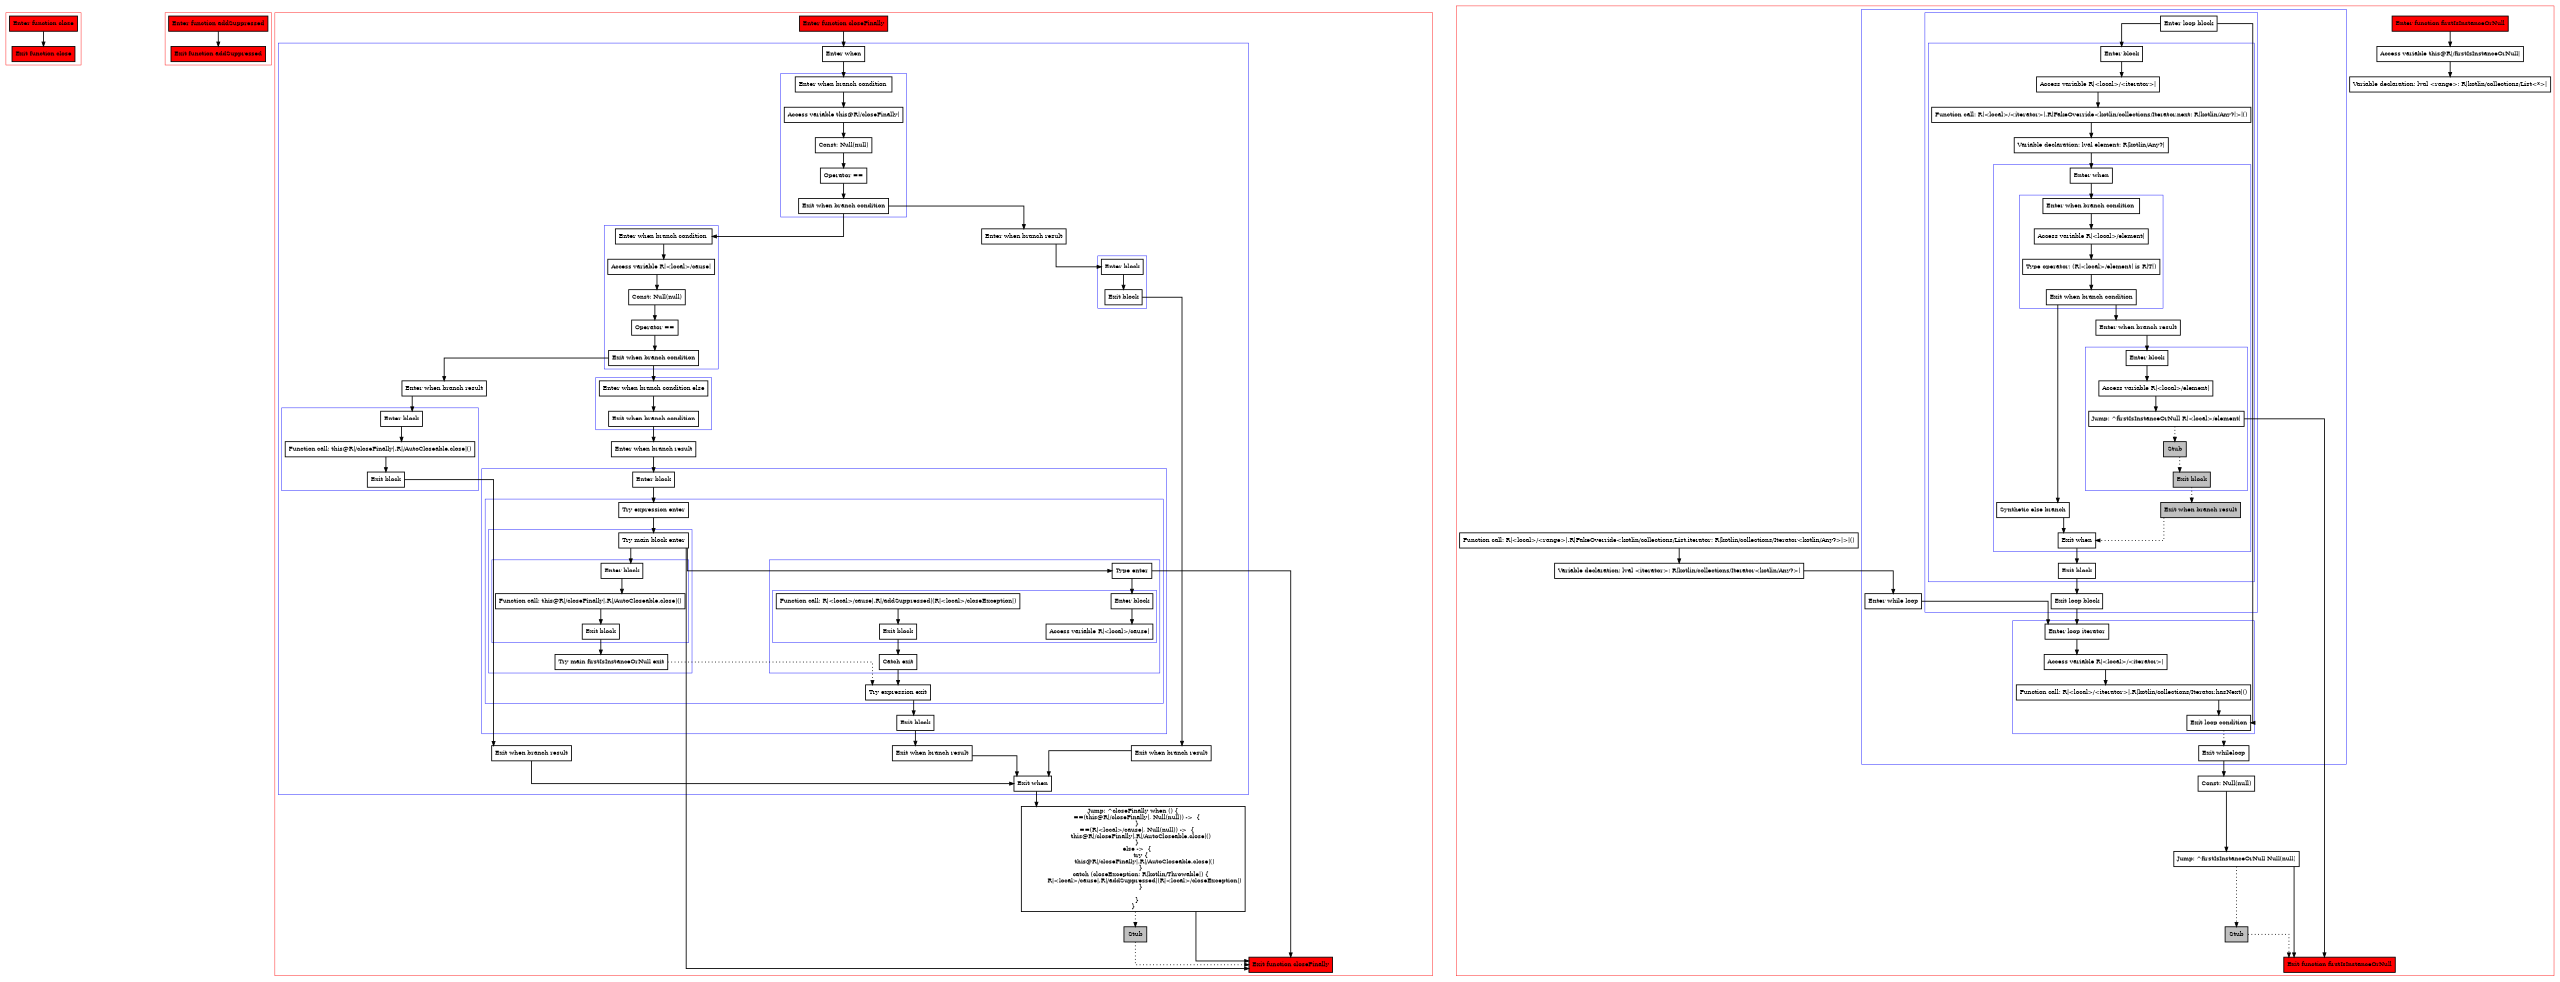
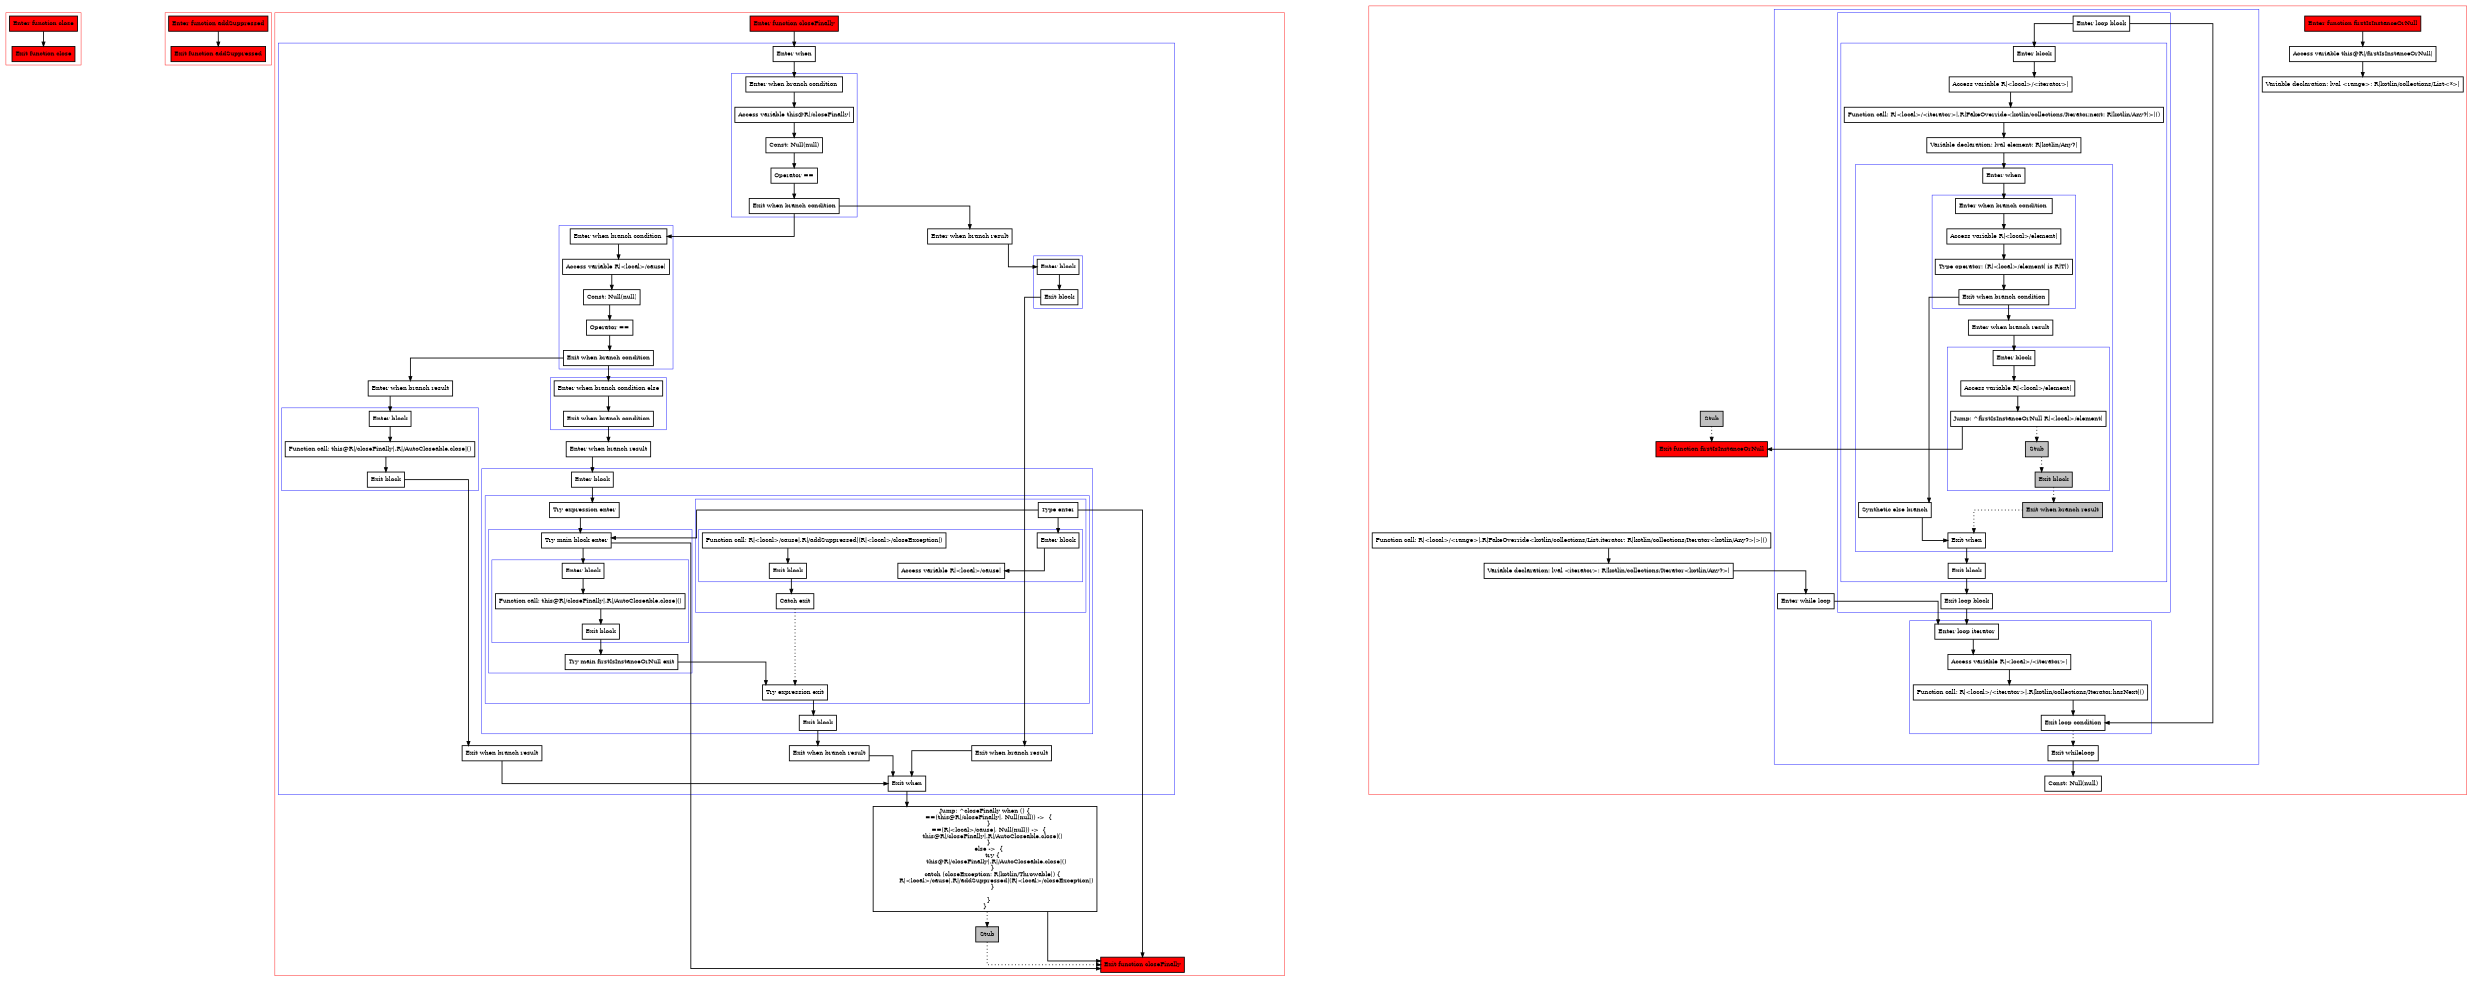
edge "Try main block enter" -> "Type enter": reversed
edge "Try main firstIsInstanceOrNull exit" -> "Try expression exit": style dotted -> solid
edge "Catch exit" -> "Try expression exit": style solid -> dotted
node "Jump: ^firstIsInstanceOrNull Null(null)": removed
